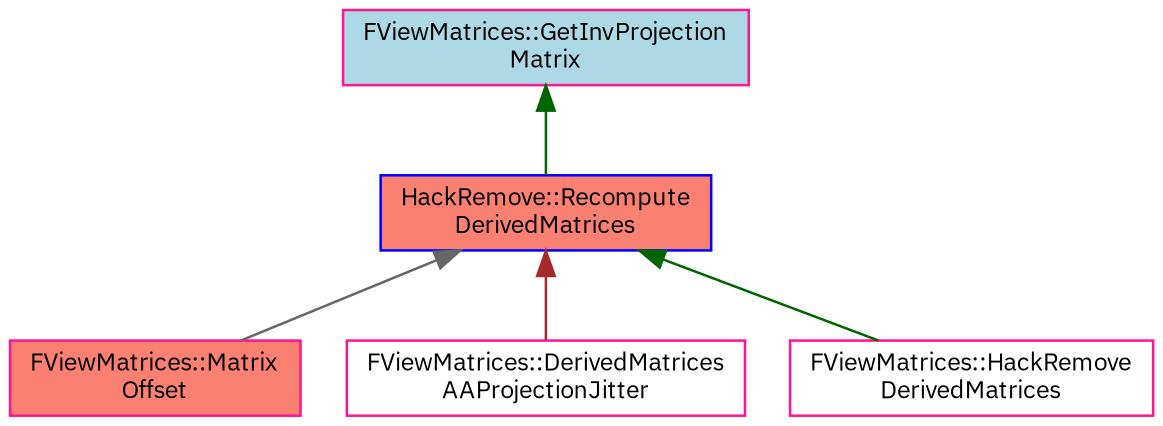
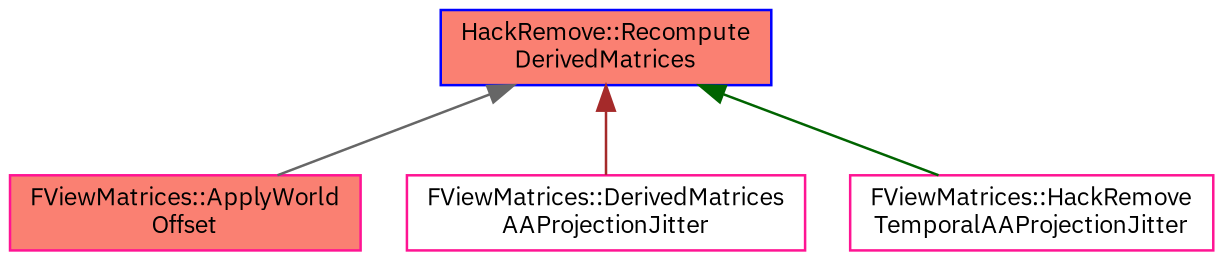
node "FViewMatrices::GetInvProjection Matrix": removed
node "FViewMatrices::Matrix Offset": label "FViewMatrices::Matrix Offset" -> "FViewMatrices::ApplyWorld Offset"
node "FViewMatrices::HackRemove DerivedMatrices": label "FViewMatrices::HackRemove DerivedMatrices" -> "FViewMatrices::HackRemove TemporalAAProjectionJitter"
